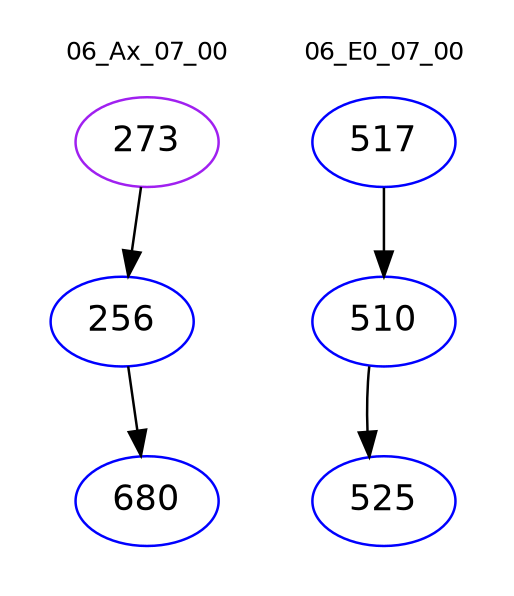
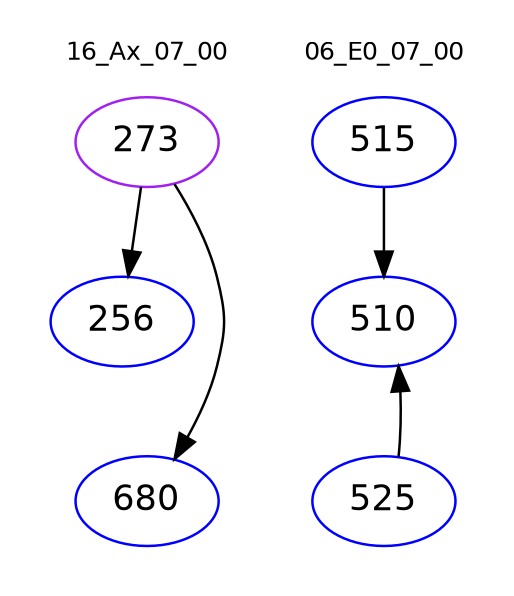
cluster "06_Ax_07_00": label "06_Ax_07_00" -> "16_Ax_07_00"
node "517": label "517" -> "515"
edge "256" -> "680": now "273" -> "680"
edge "510" -> "525": reversed
